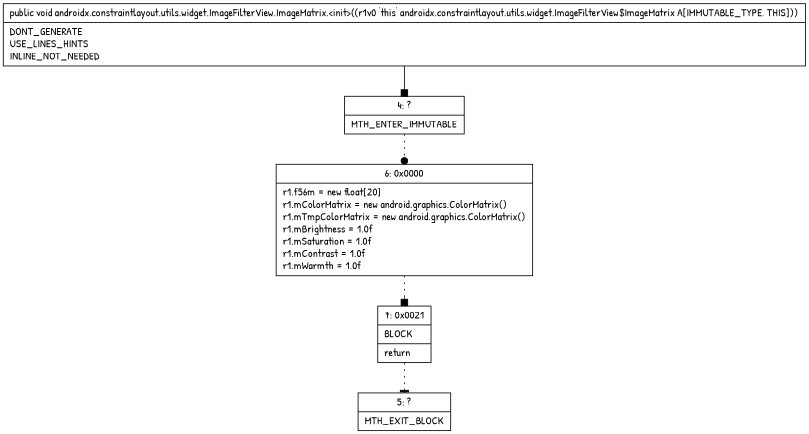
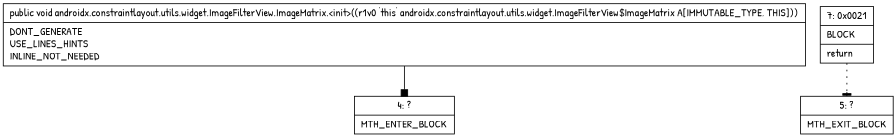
node "4: ?": text "MTH_ENTER_IMMUTABLE" -> "MTH_ENTER_BLOCK"
node "6: 0x0000": removed
